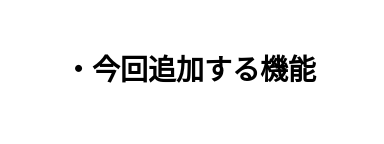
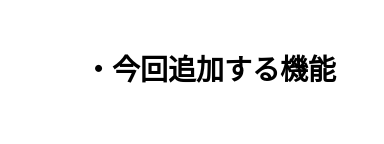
node "・今回追加する機能": moved (191, 71) -> (211, 71)
